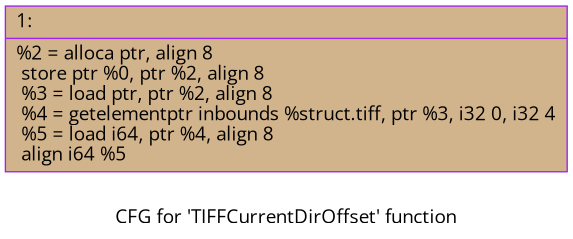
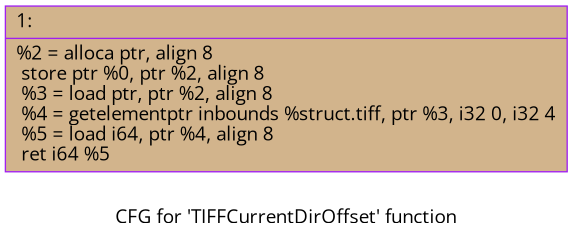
node "1:": text "align i64 %5" -> "ret i64 %5"
